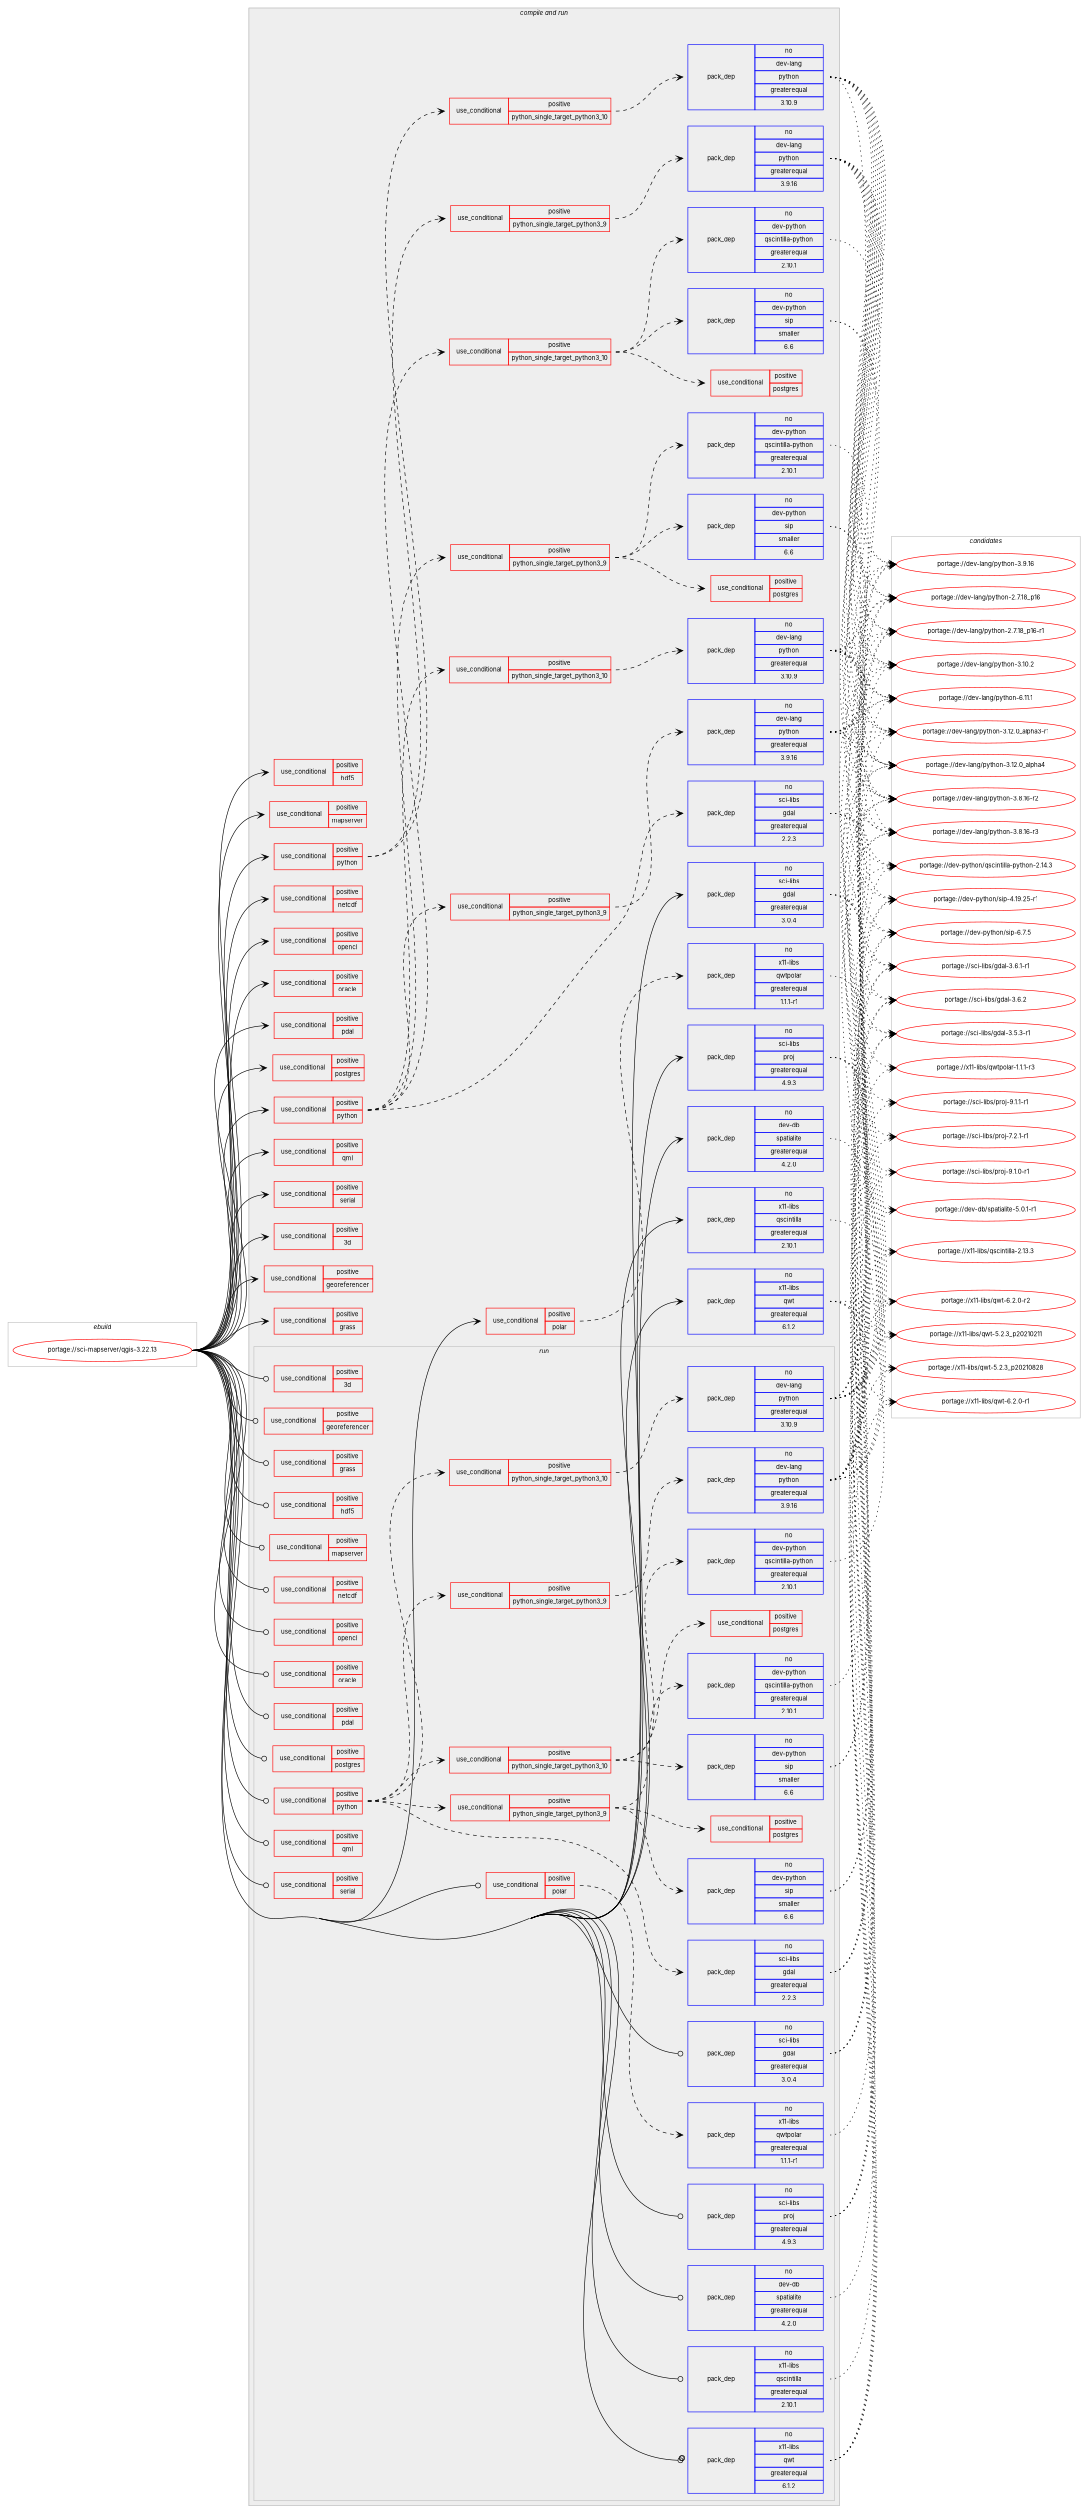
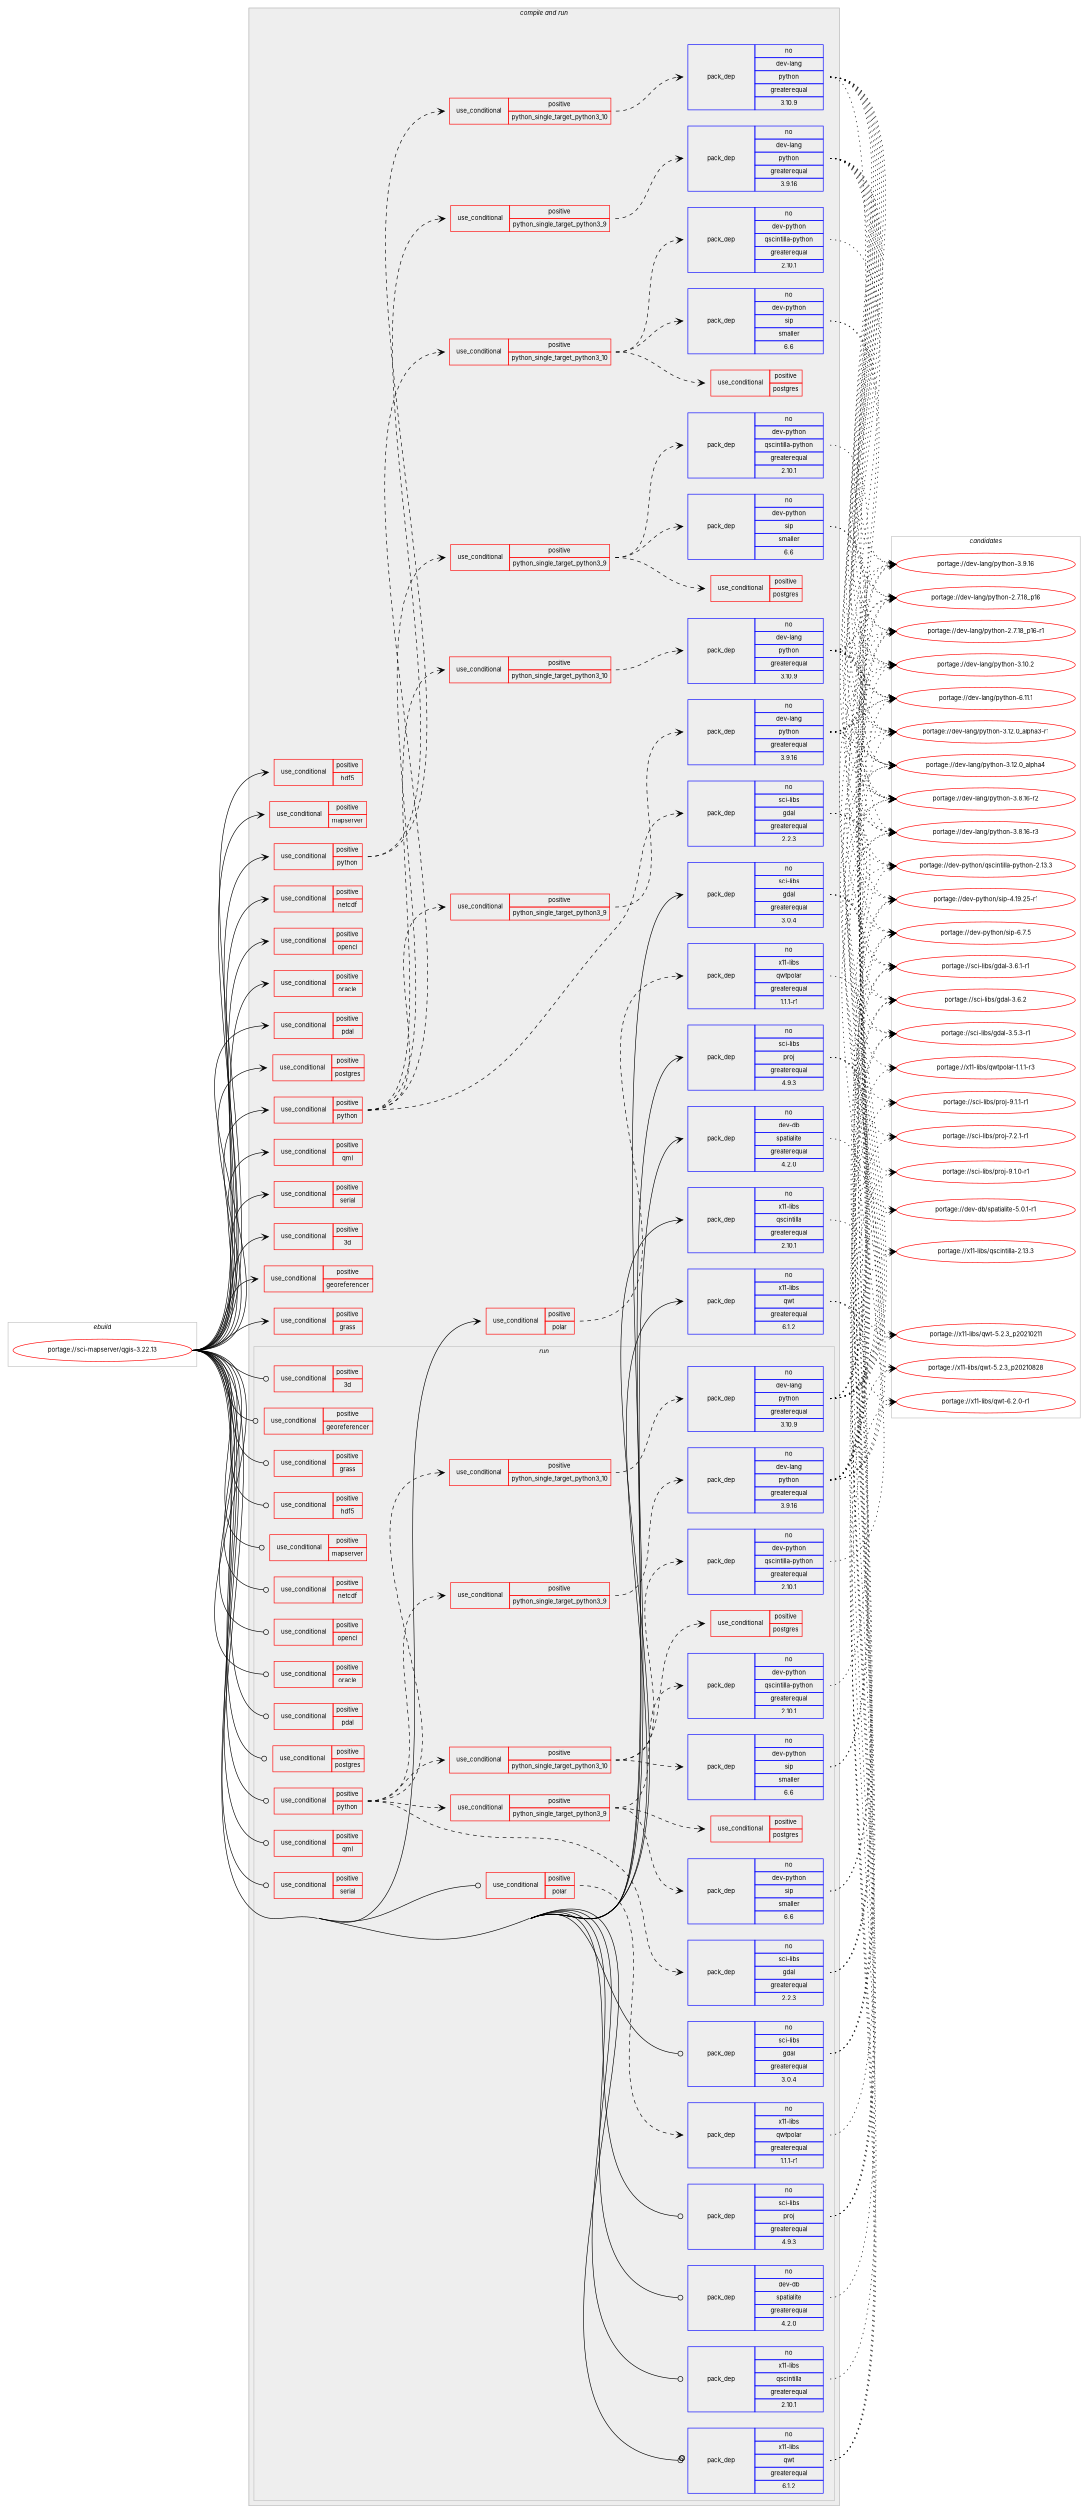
node "portage://dev-python/qscintilla-python-2.14.3": label "portage://dev-python/qscintilla-python-2.14.3" -> "portage://dev-python/qscintilla-python-2.13.3"
node "portage://x11-libs/qwt-6.2.0-r2": removed
